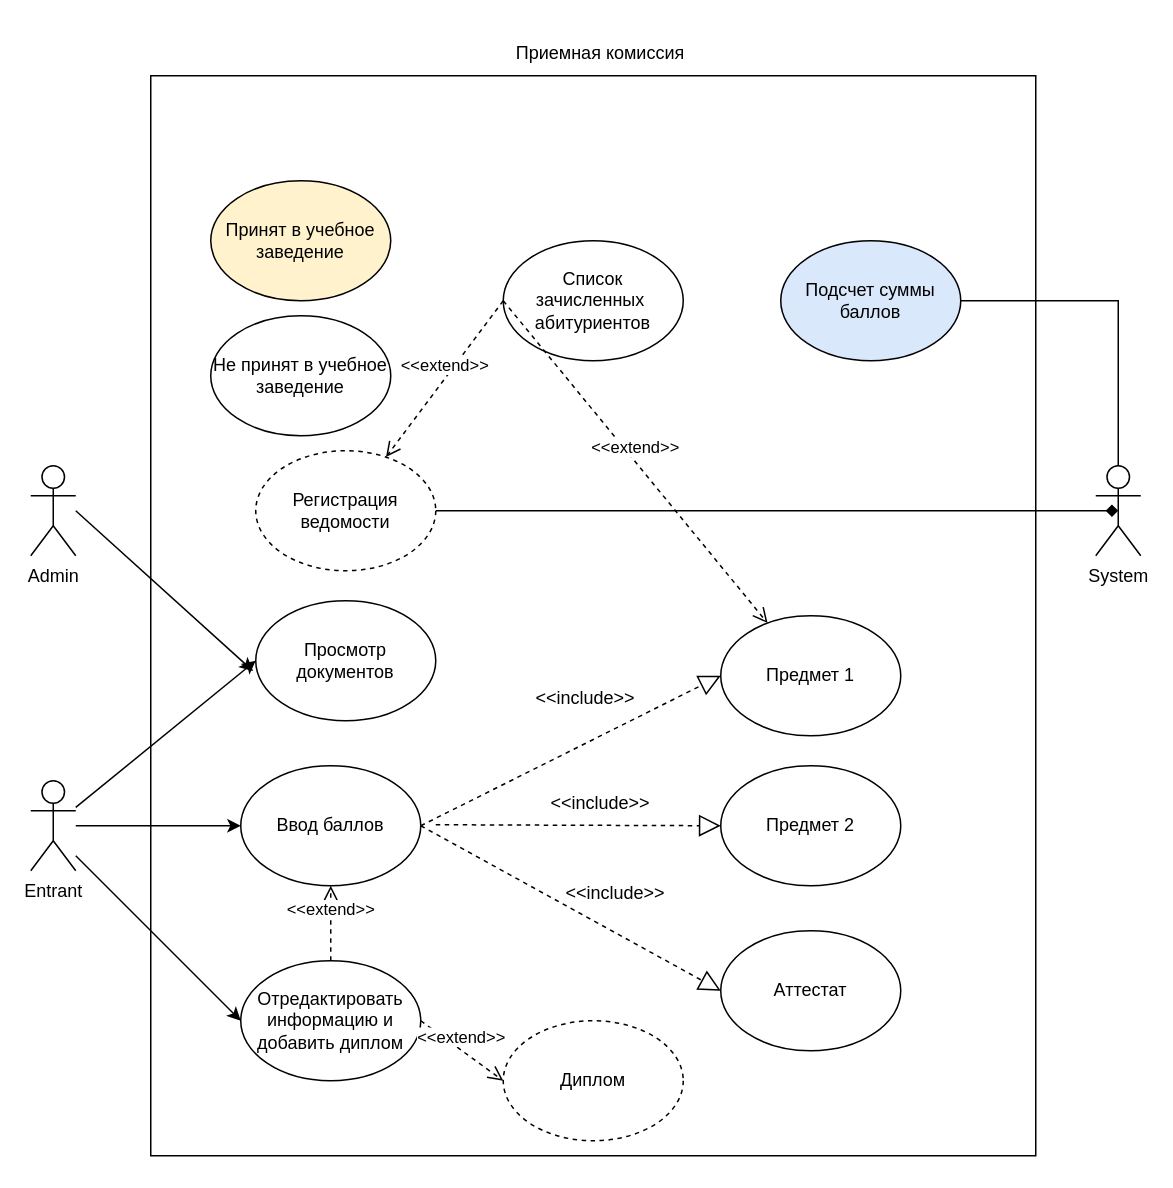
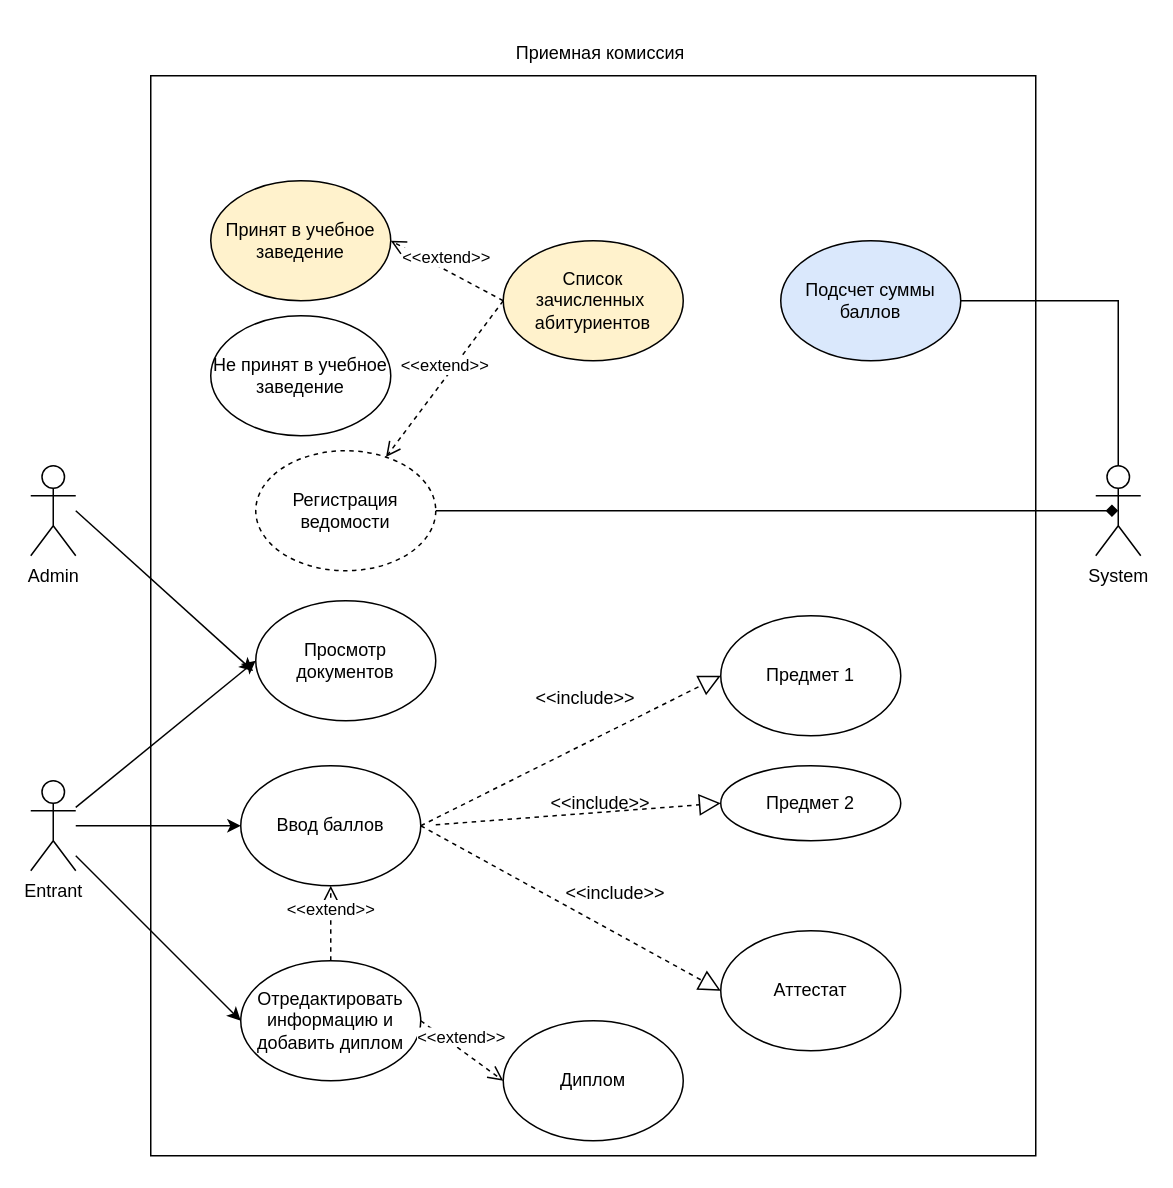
node "Список зачисленных абитуриентов": fillcolor #ffffff -> #fff2cc
edge "Список зачисленных абитуриентов" -> "Предмет 1": now "Список зачисленных абитуриентов" -> "Принят в учебное заведение"
node "Предмет 2": size 180x120 -> 180x75
node "Диплом": style dashed -> solid
